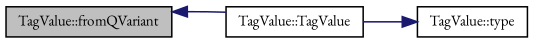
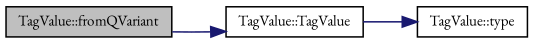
edge "TagValue::TagValue" -> "TagValue::fromQVariant": reversed
